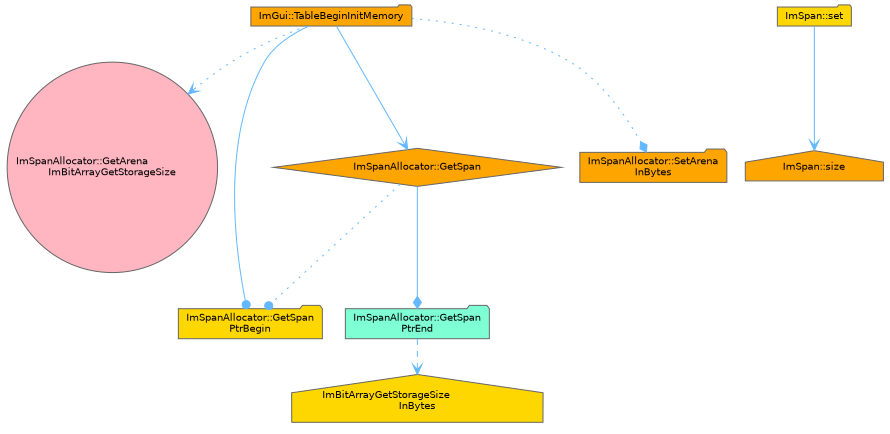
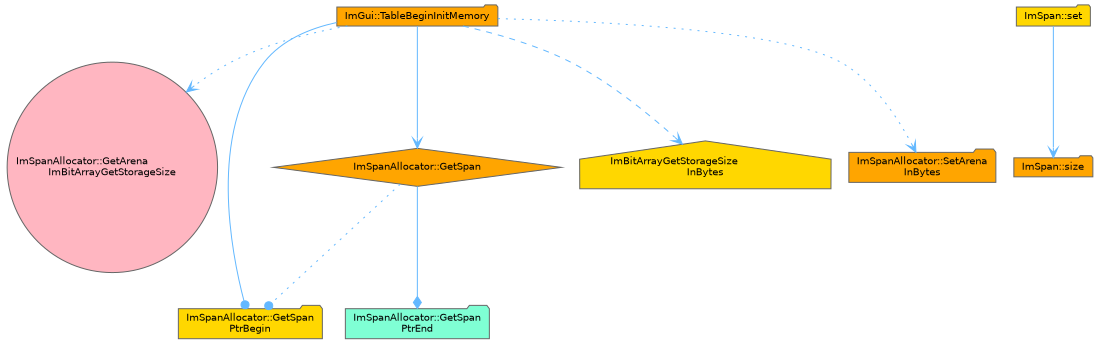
edge "ImGui::TableBeginInitMemory" -> "ImSpanAllocator::SetArena InBytes": arrowhead diamond -> vee
node "ImSpan::size": shape house -> folder
edge "ImSpanAllocator::GetSpan PtrEnd" -> "ImBitArrayGetStorageSize InBytes": now "ImGui::TableBeginInitMemory" -> "ImBitArrayGetStorageSize InBytes"
